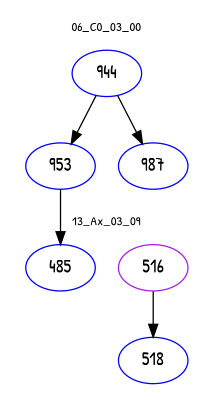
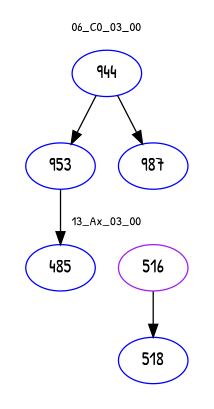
cluster "13_Ax_03_09": label "13_Ax_03_09" -> "13_Ax_03_00"
